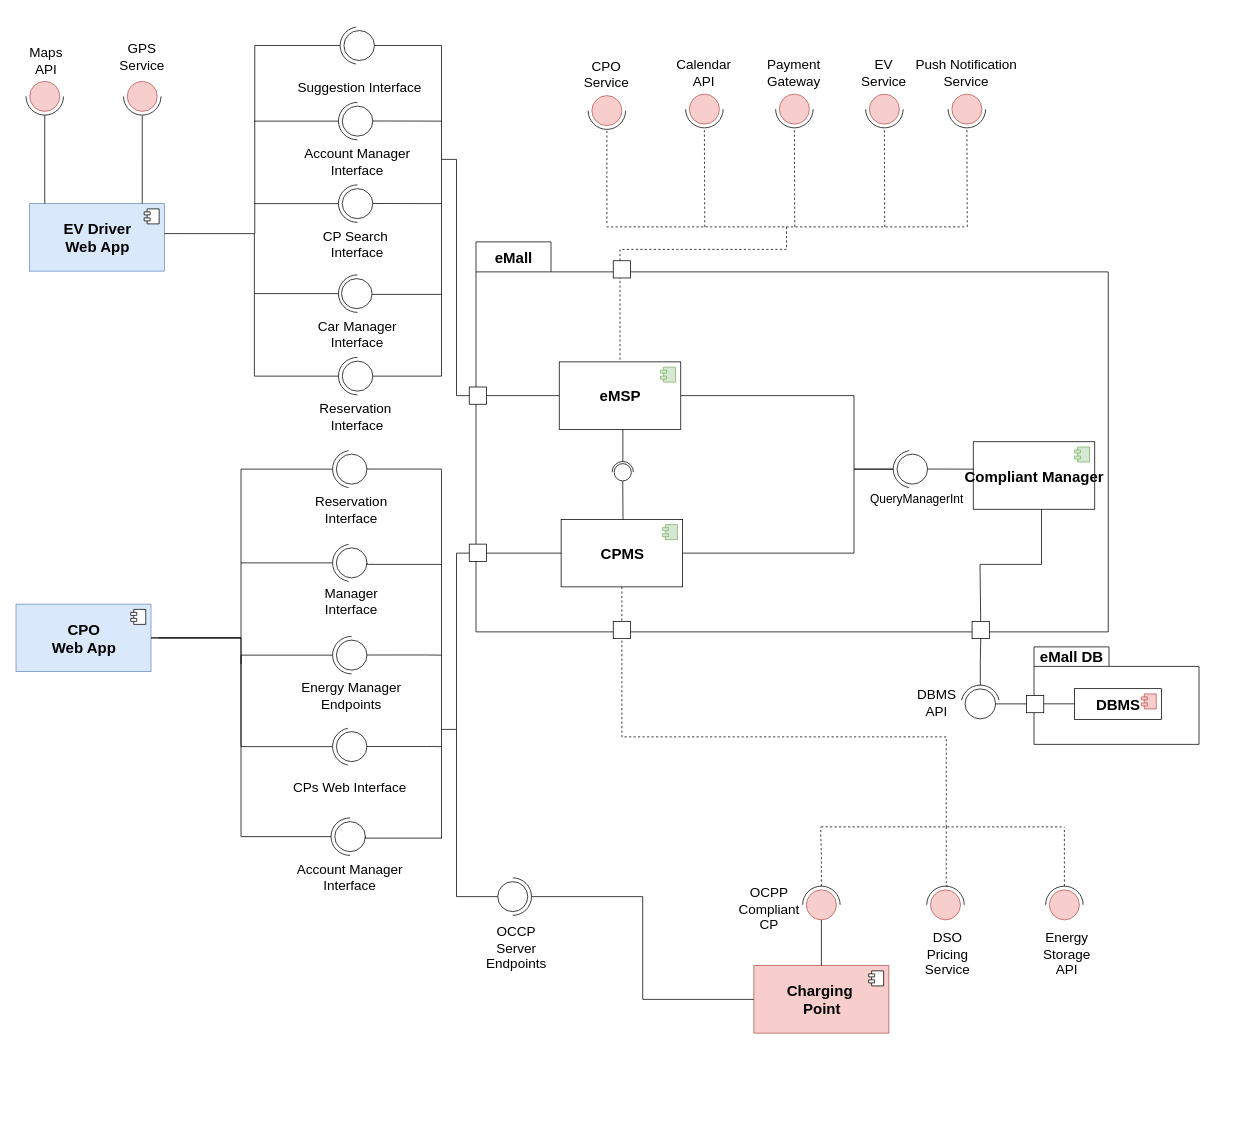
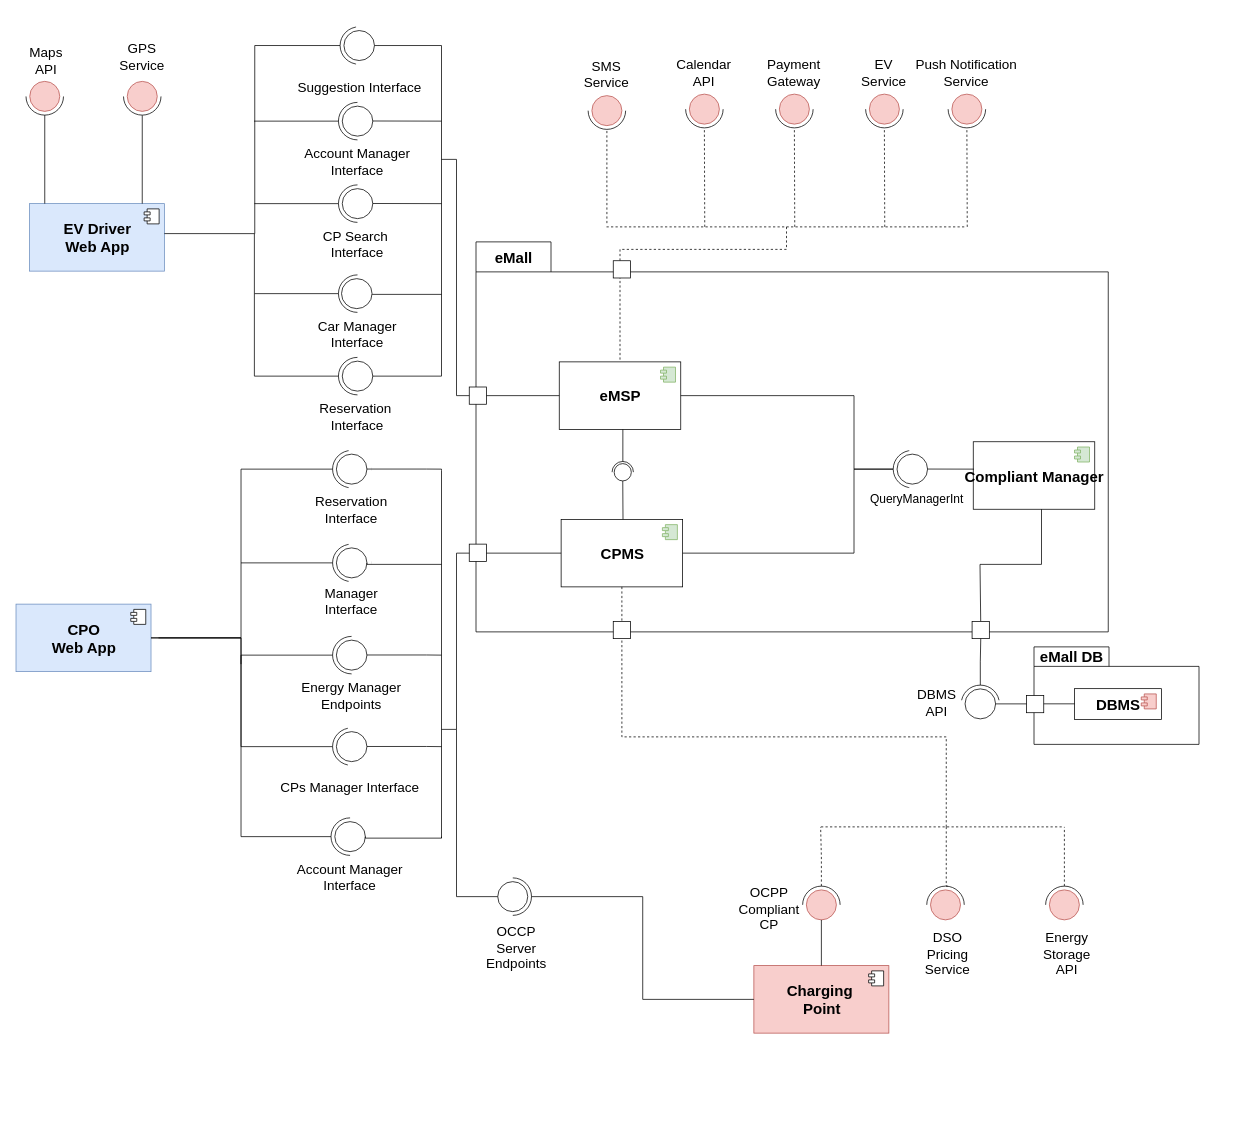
node "CPO Service": label "CPO Service" -> "SMS Service"
node "CPs Web Interface": label "CPs Web Interface" -> "CPs Manager Interface"
